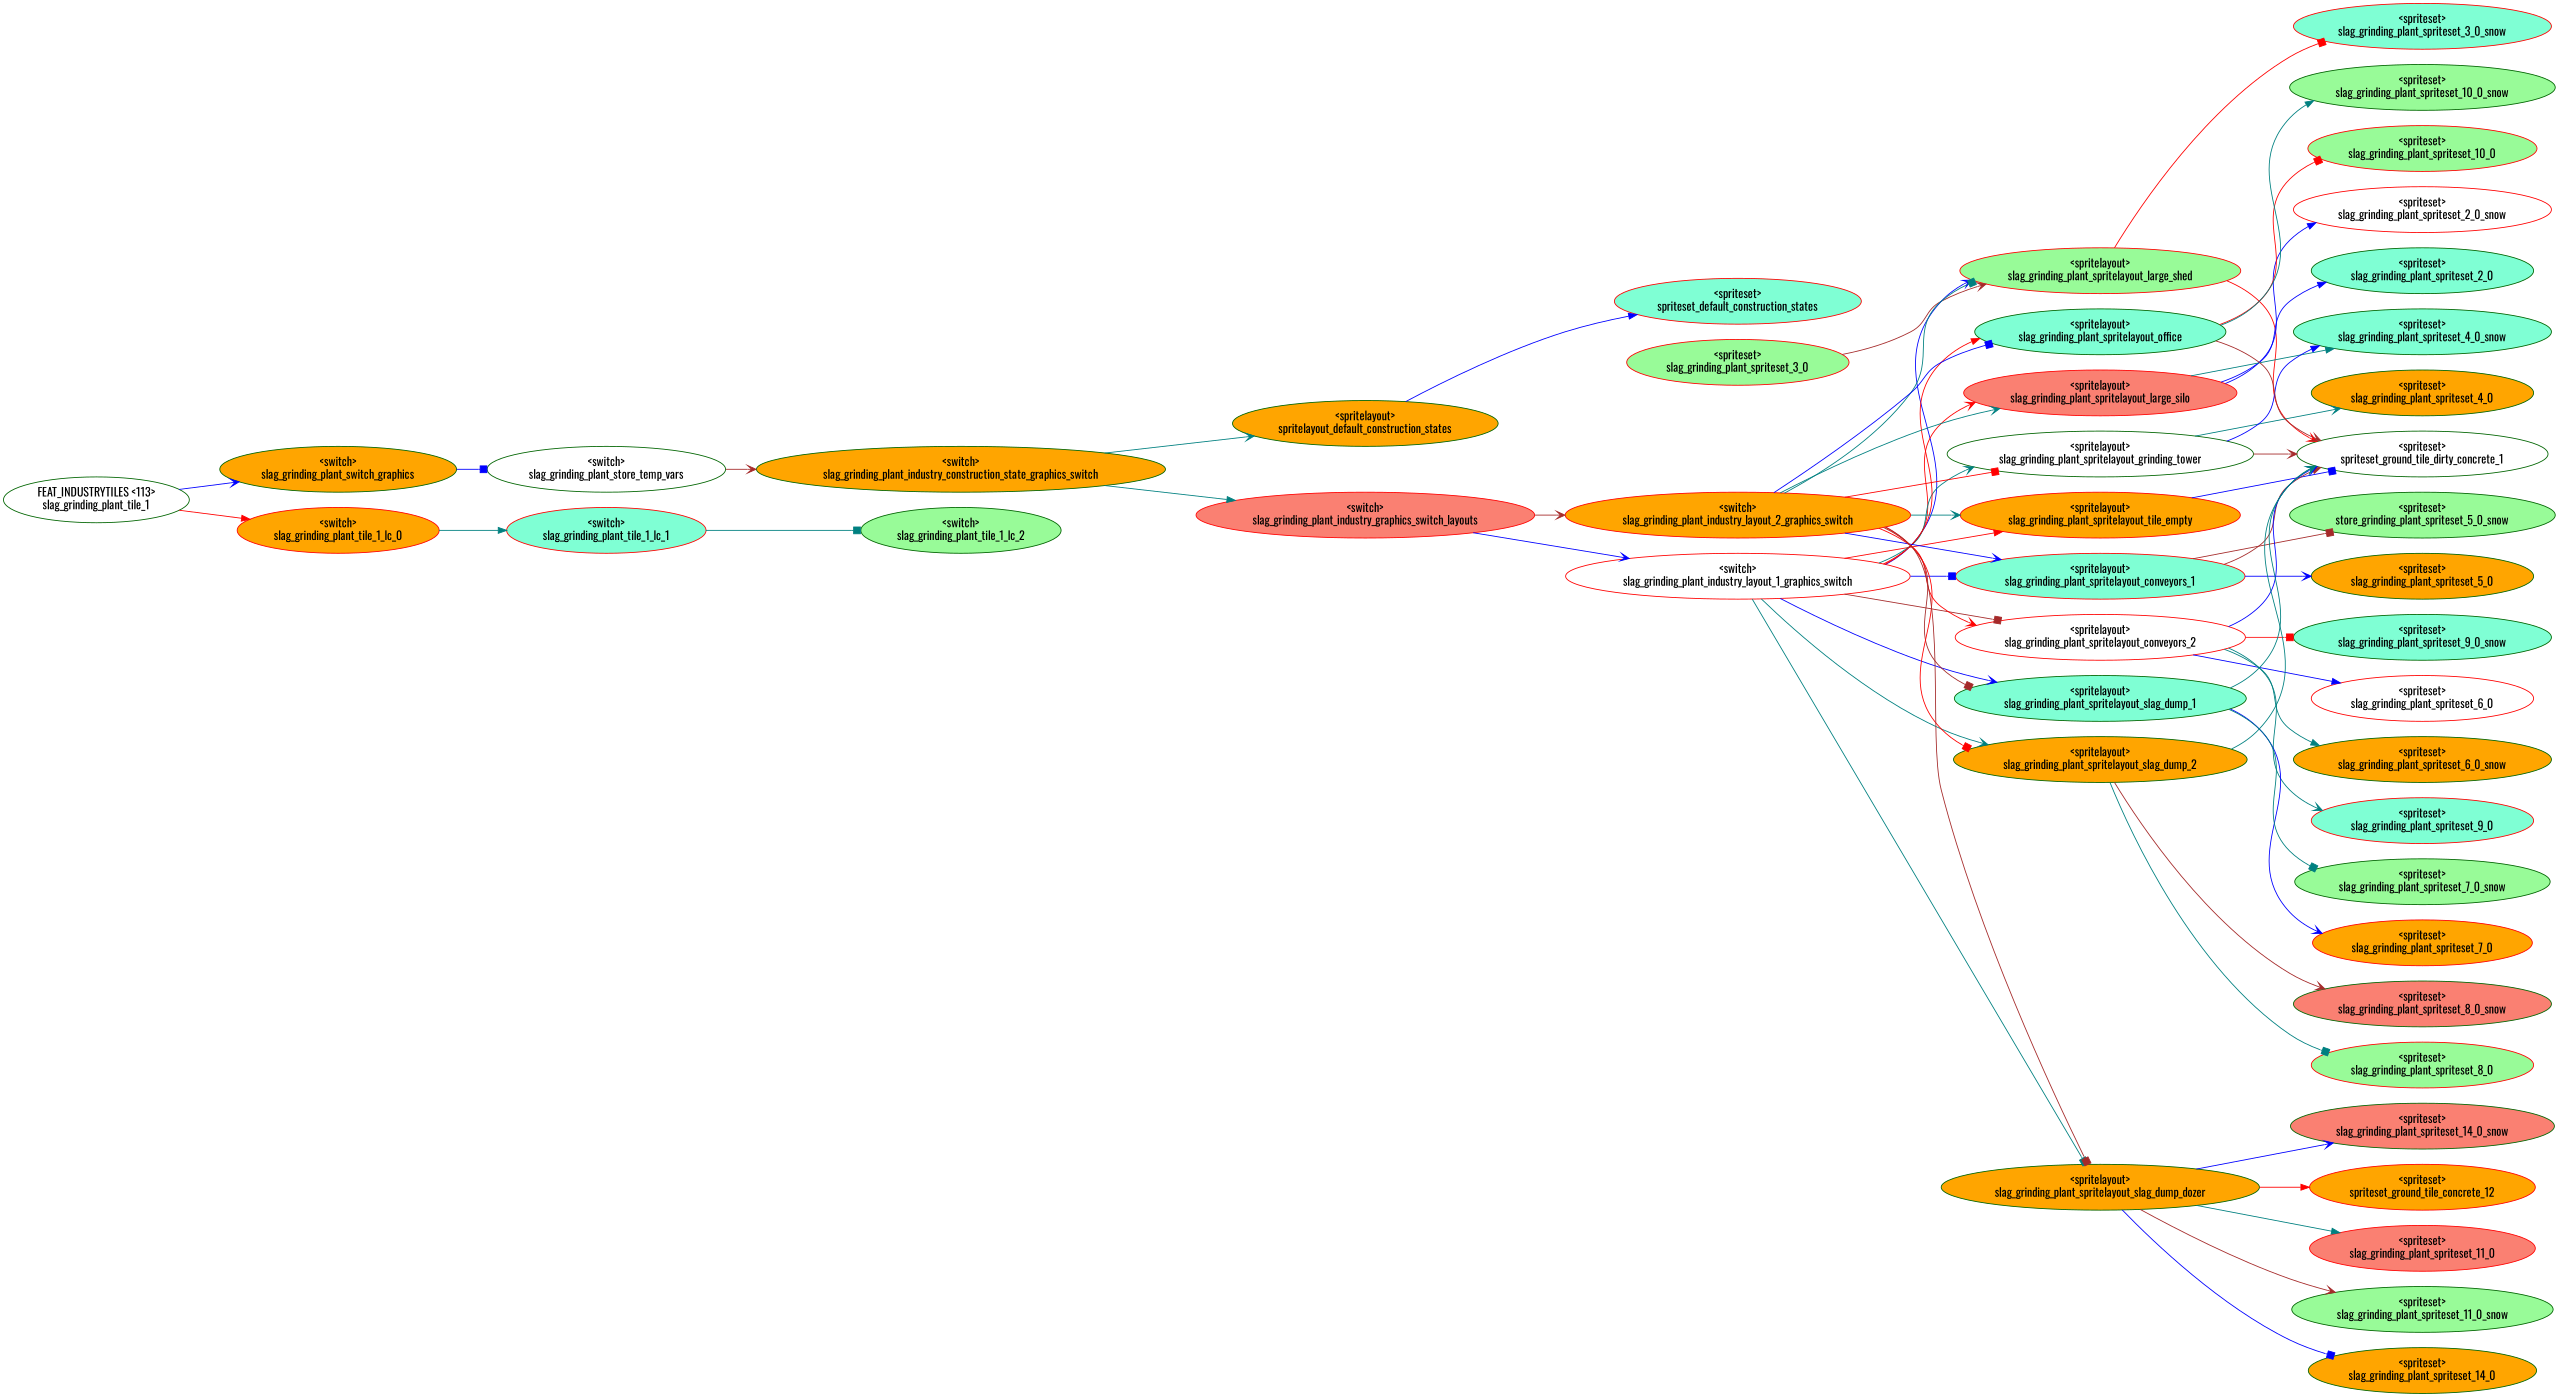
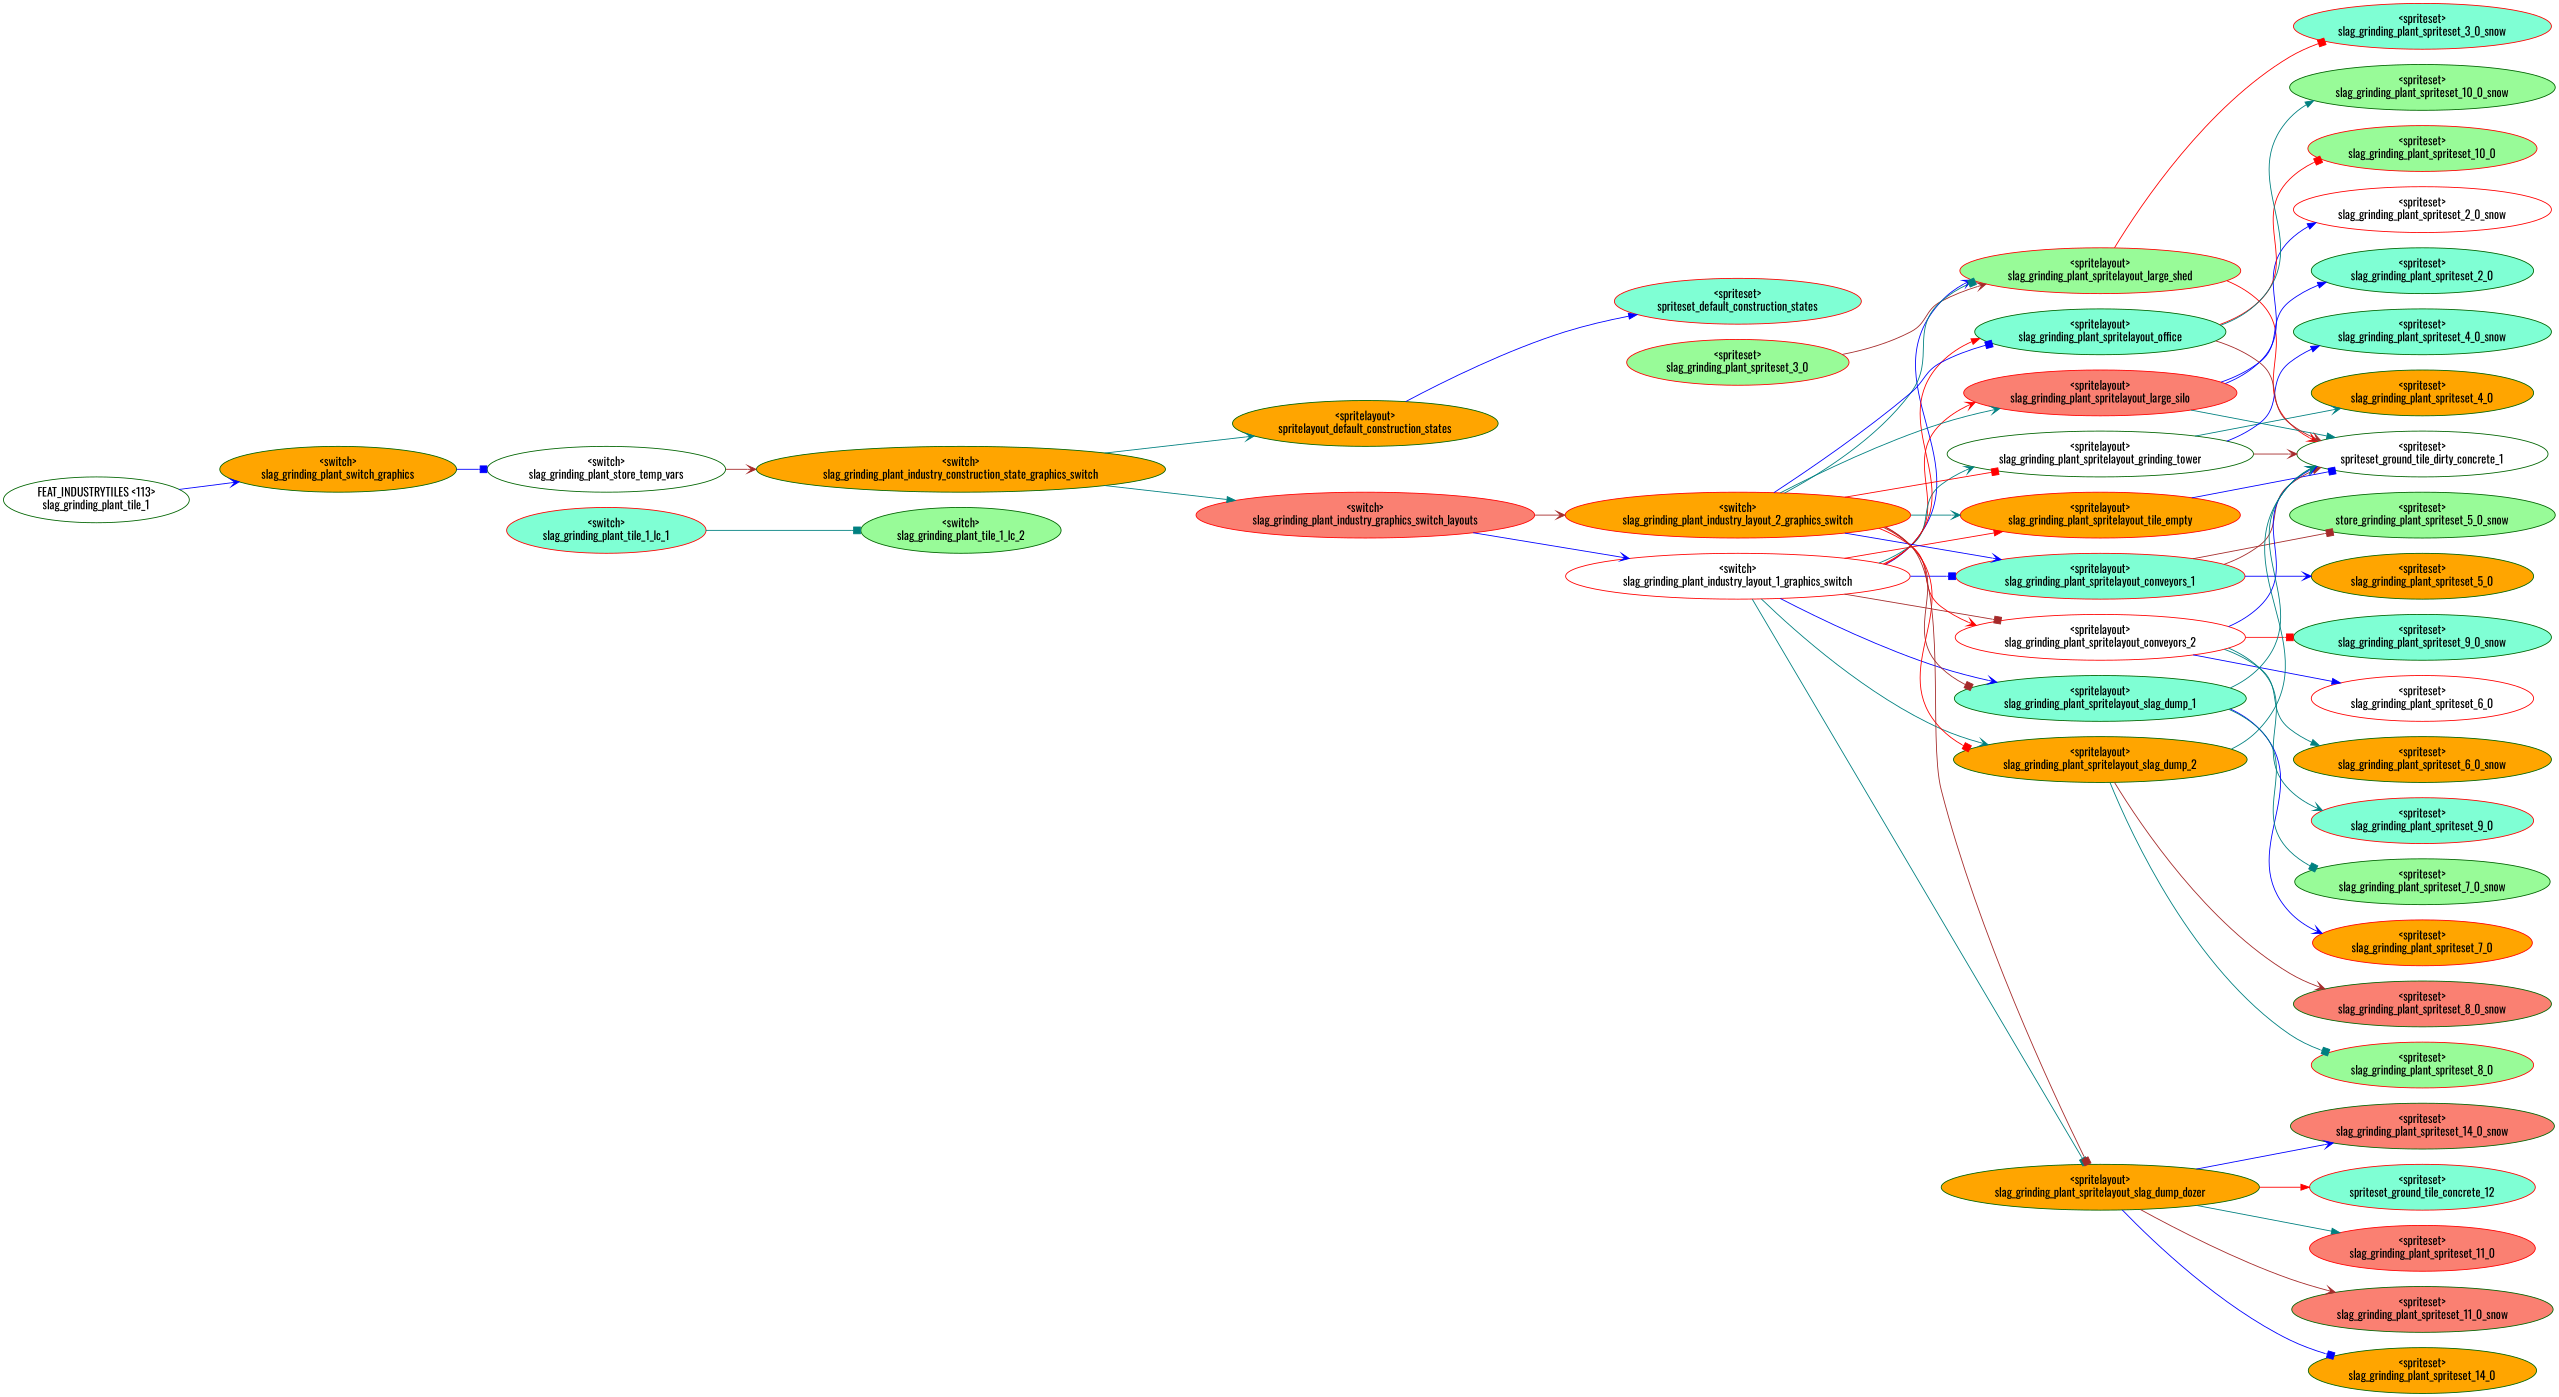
edge "<spritelayout> slag_grinding_plant_spritelayout_large_silo" -> "<spriteset> slag_grinding_plant_spriteset_4_0_snow": now "<spritelayout> slag_grinding_plant_spritelayout_large_silo" -> "<spriteset> spriteset_ground_tile_dirty_concrete_1"
node "<switch> slag_grinding_plant_tile_1_lc_0": removed
node "<spriteset> spriteset_ground_tile_concrete_12": fillcolor orange -> aquamarine
node "<spriteset> slag_grinding_plant_spriteset_11_0_snow": fillcolor palegreen -> salmon
